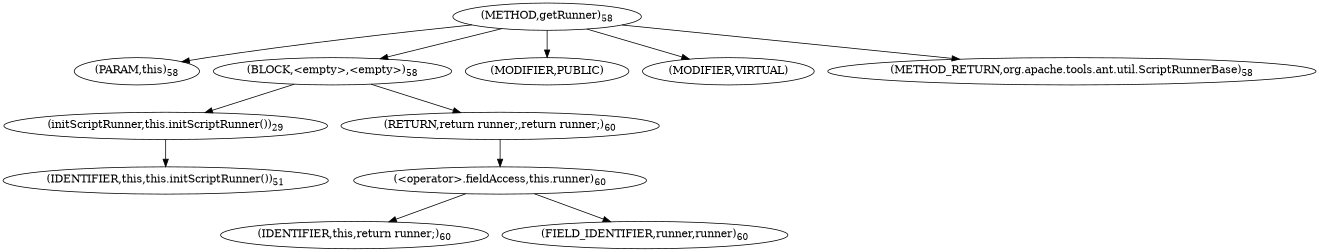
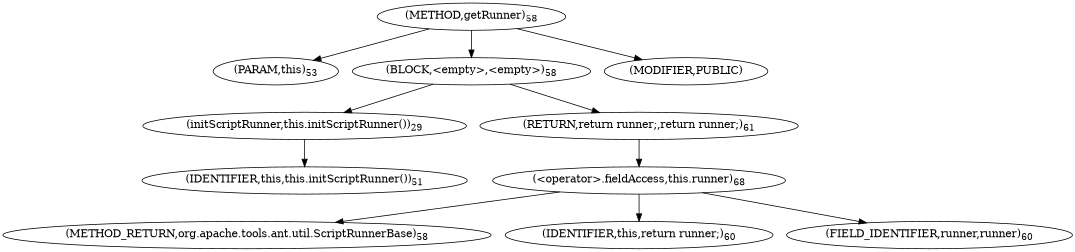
edge "(METHOD,getRunner)" -> "(METHOD_RETURN,org.apache.tools.ant.util.ScriptRunnerBase)": now "(<operator>.fieldAccess,this.runner)" -> "(METHOD_RETURN,org.apache.tools.ant.util.ScriptRunnerBase)"
node "(PARAM,this)": text "58" -> "53"
node "(MODIFIER,VIRTUAL)": removed
node "(RETURN,return runner;,return runner;)": text "60" -> "61"
node "(<operator>.fieldAccess,this.runner)": text "60" -> "68"
